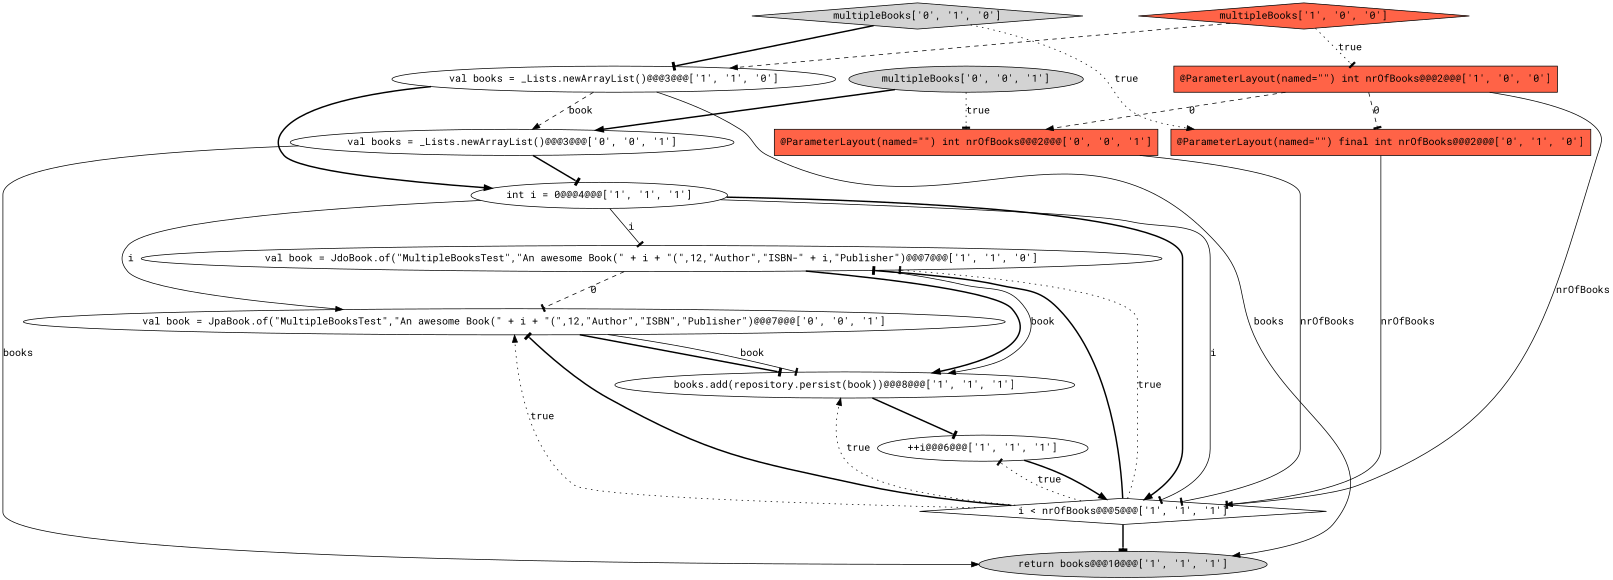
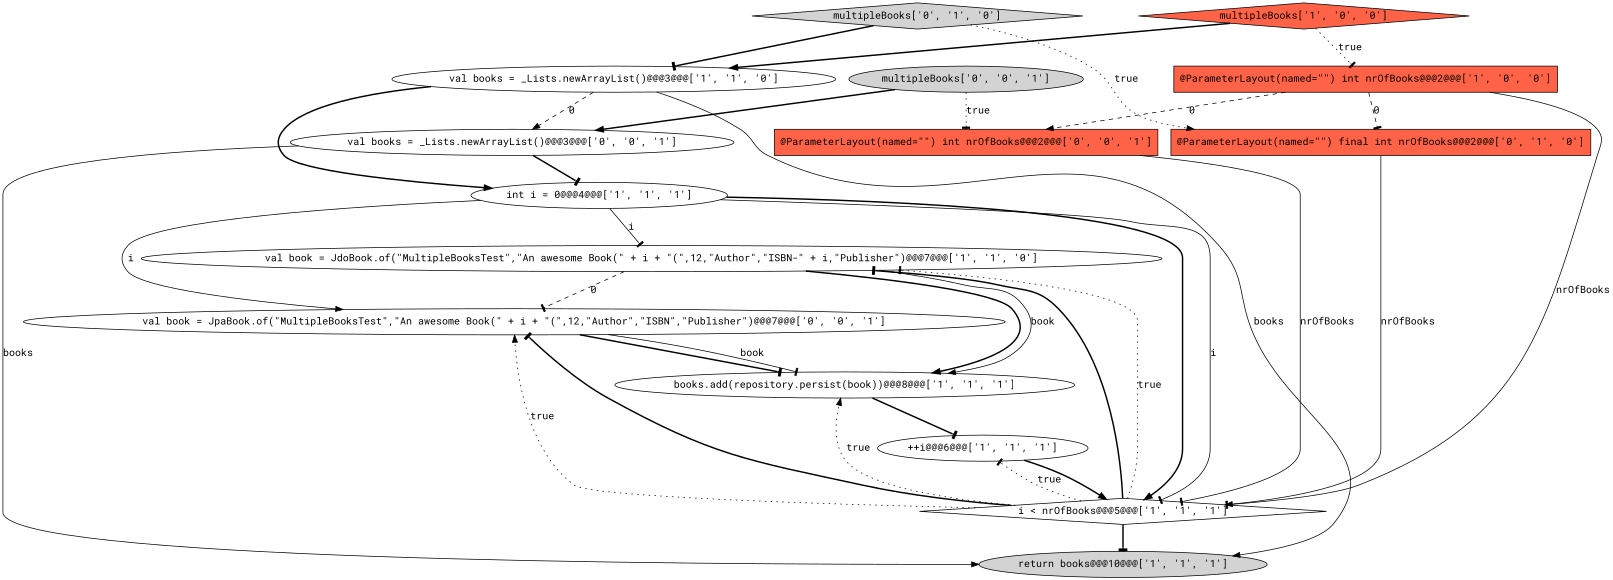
edge "multipleBooks['1', '0', '0']" -> "val books = _Lists.newArrayList()@@@3@@@['1', '1', '0']": style dashed -> bold
edge "val books = _Lists.newArrayList()@@@3@@@['1', '1', '0']" -> "val books = _Lists.newArrayList()@@@3@@@['0', '0', '1']": label "book" -> "0"
